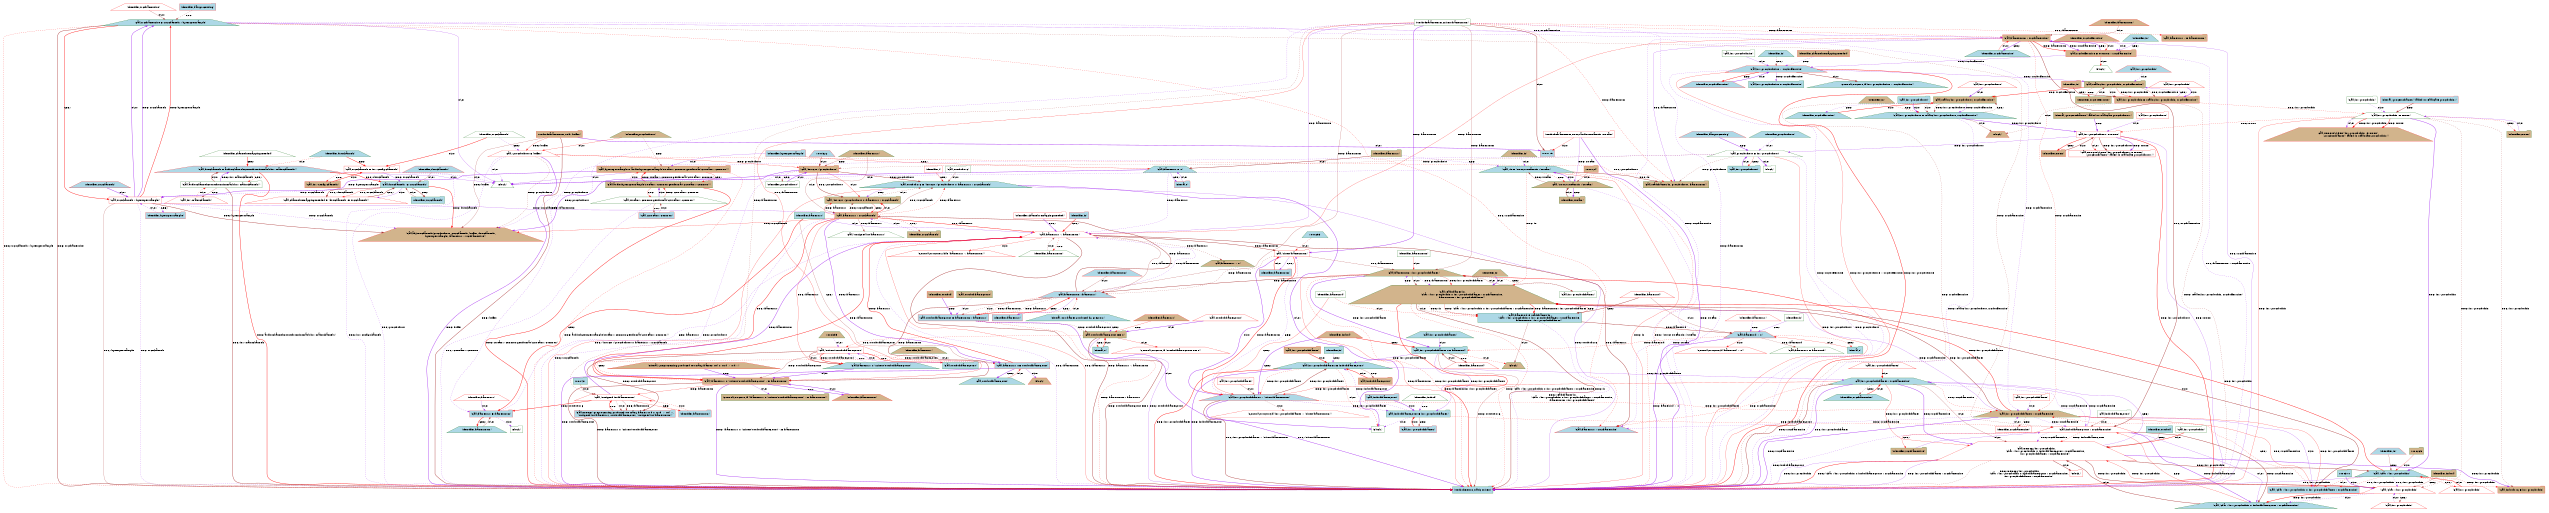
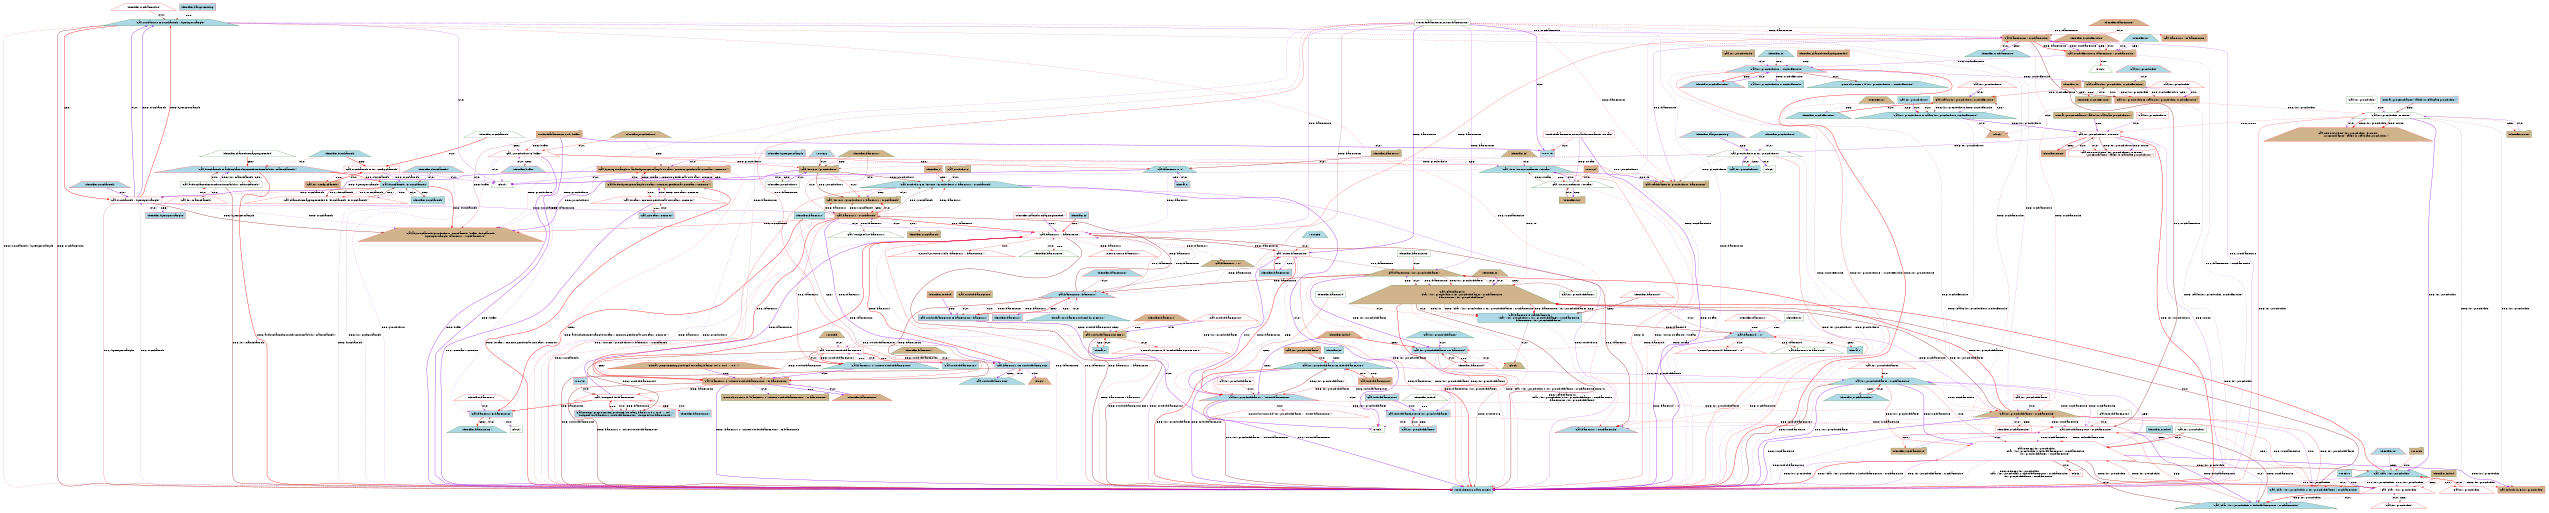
node "(Call,src_frame_size = src_channels * bytes_per_sample)": label "(Call,src_frame_size = src_channels * bytes_per_sample)" -> "(Call,src_has_size = src_channels * bytes_per_sample)"
node "(Call,in->proc_buf_size)": fillcolor white -> tan
node "(Call,src_buffer_size = out_num * src_frame_size)": label "(Call,src_buffer_size = out_num * src_frame_size)" -> "(Call,src_buffer_size = frames_num * src_frame_size)"
edge "(MethodParameterIn,ssize_t frames_num)" -> "1000115": color brown -> purple
edge "(Call,realloc(in->proc_buf_in, src_buffer_size))" -> "(Call,realloc(in->proc_buf_out, src_buffer_size))": style bold -> solid
edge "(MethodParameterIn,ssize_t frames_num)" -> "(Call,frames_num - in->proc_buf_frames)": color brown -> purple
edge "(Call,*proc_buf_out = buffer)" -> "(Call,read_frames(in, proc_buf_out, frames_num))": style dashed -> solid
node "(Identifier,buffer)": added
node "(Call,(int16_t *)proc_buf_out)": color red -> darkgreen
node "(Identifier,i)": fillcolor white -> tan
node "(Call,out_buf.s16)": fillcolor white -> tan
edge "(Call,*in = (struct stream_in *)stream)" -> "(Call,read_frames(in, proc_buf_out, frames_num))": color brown -> purple
node "(Call,(struct stream_in *)stream)": fillcolor tan -> white
edge "(Call,dst_channels != src_channels)" -> "(Call,src_channels * bytes_per_sample)": color purple -> red
node "(Call,stream->common.get_format(&stream->common))": color darkgreen -> red
node "(Identifier,stream)": label "(Identifier,stream)" -> "(Identifier,int)"
node "(Return,return frames_wr;)": added
edge "(Call,frames_wr = frames_num)" -> "(Call,frames_wr < frames_num)": label "CFG: frames_wr" -> "DDG: frames_wr"
edge "(Call,out_buf.frameCount == 0)" -> "(Call,(ssize_t)out_buf.frameCount)": color red -> purple
node "(Call,in->proc_buf_frames += frames_rd)": color darkgreen -> red
edge "(Call,in->proc_buf_frames -= in_buf.frameCount)" -> "(Call,in->proc_buf_frames < (size_t)frames_num)": now "(Call,frames_wr > 0)" -> "(Call,in->proc_buf_frames < (size_t)frames_num)"
node "1000421": color darkgreen -> red
edge "(Call,(unsigned int)frames_num)" -> "(Call,frames_wr = frames_num)": label "DDG: out_buf.s16" -> "DDG: frames_num"
node "(Call,in_buf.frameCount = in->proc_buf_frames)": color darkgreen -> red
edge "(Call,frames_wr * src_channels)" -> "(MethodReturn,static ssize_t)": color purple -> red
edge "(MethodParameterIn,void* buffer)" -> "(MethodReturn,static ssize_t)": color brown -> purple
edge "(Call,dst_channels != src_channels)" -> "(MethodReturn,static ssize_t)": added, label "DDG: dst_channels"
edge "(Call,stream->common.get_format(&stream->common))" -> "(MethodReturn,static ssize_t)": style dashed -> bold
edge "(Call,frames_wr += out_buf.frameCount)" -> "(MethodReturn,static ssize_t)": color purple -> brown
